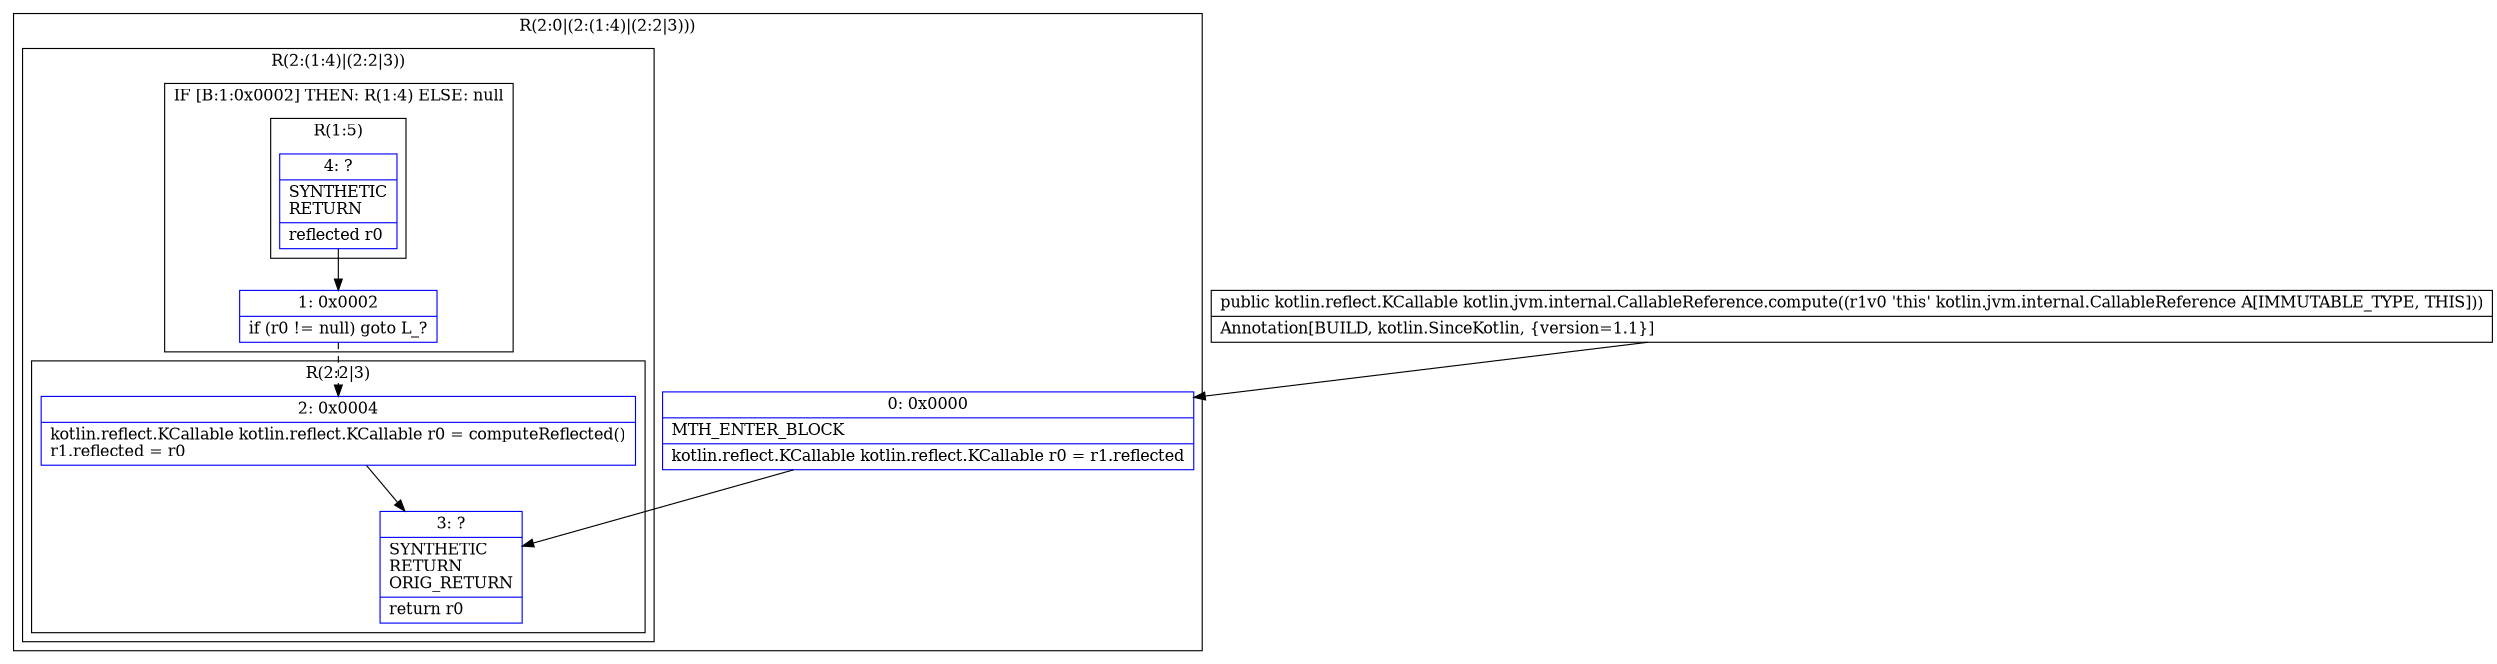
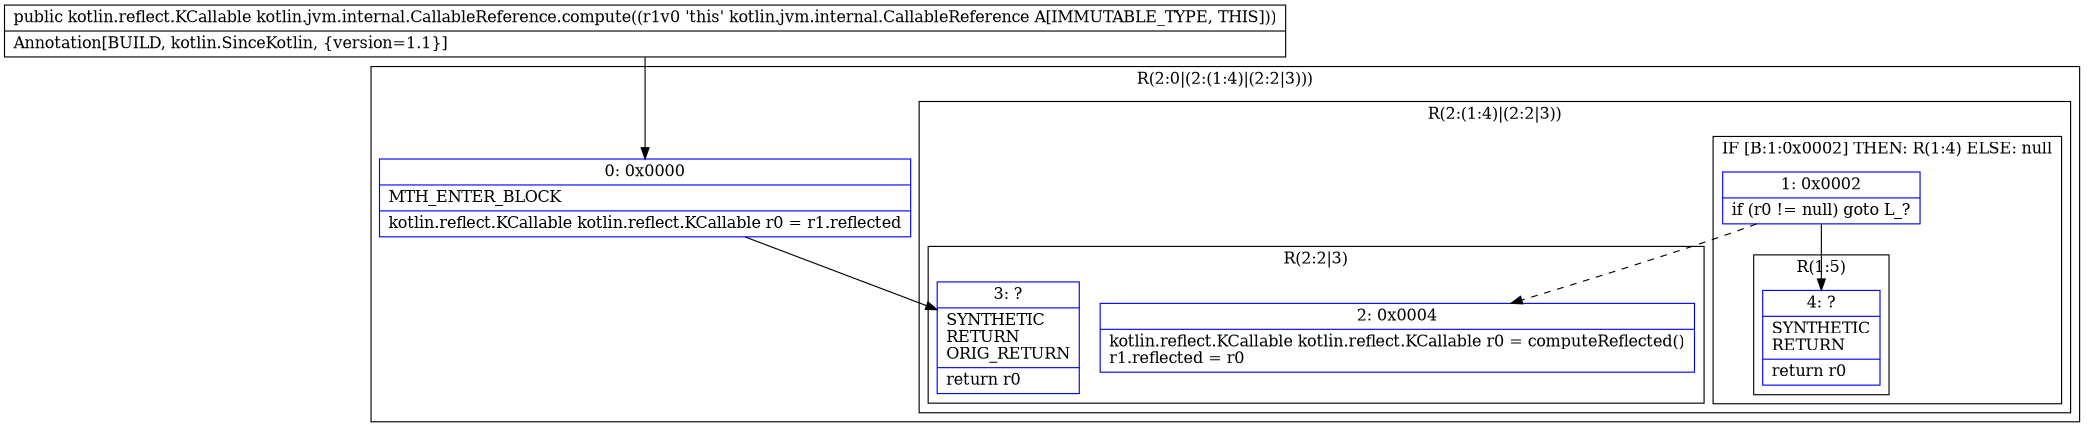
node "4: ?": text "reflected r0" -> "return r0"
edge "4: ?" -> "1: 0x0002": reversed
edge "2: 0x0004" -> "3: ?": removed
